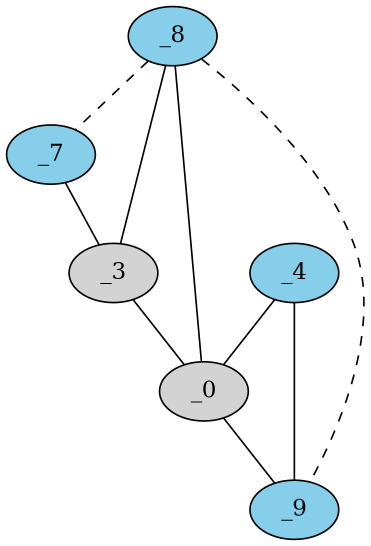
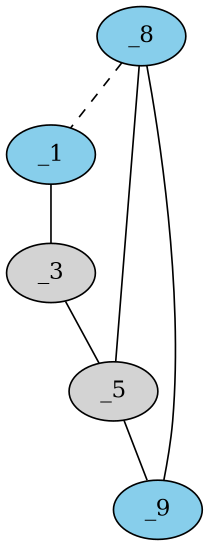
node "_7": label "_7" -> "_1"
edge "_8" -- "_3": removed
edge "_8" -- "_9": style dashed -> solid
node "_4": removed
node "_0": label "_0" -> "_5"
